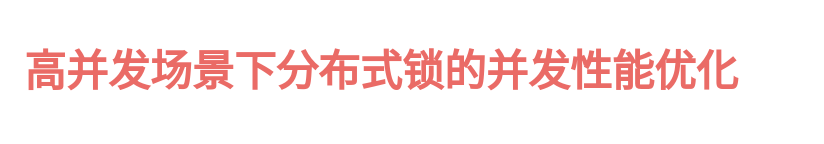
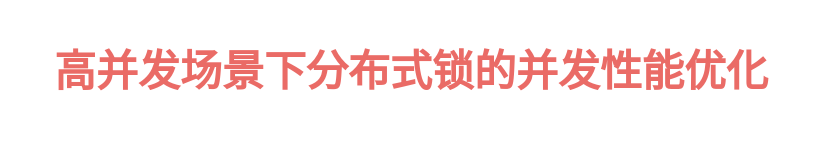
node "高并发场景下分布式锁的并发性能优化": moved (381, 71) -> (411, 71)
